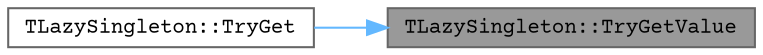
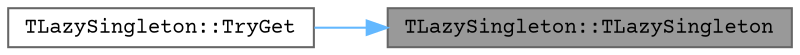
node "TLazySingleton::TryGetValue": label "TLazySingleton::TryGetValue" -> "TLazySingleton::TLazySingleton"
